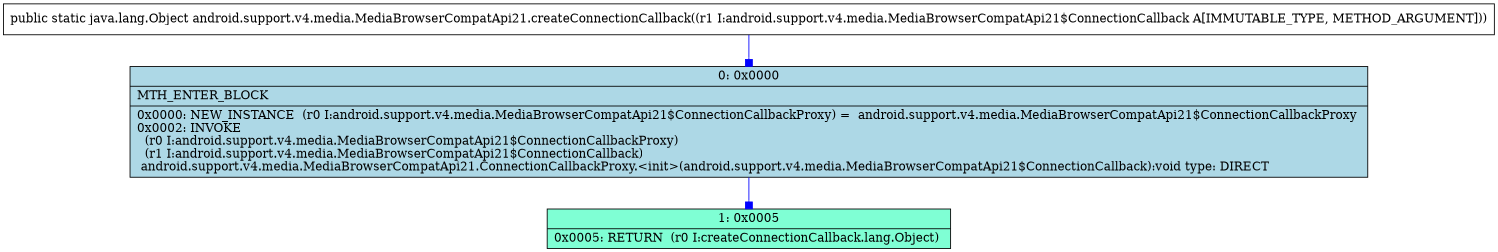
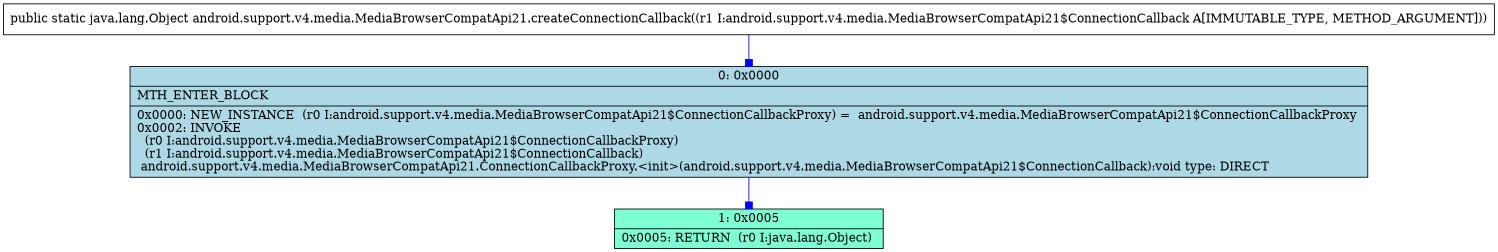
node "1: 0x0005": text "0x0005: RETURN  (r0 I:createConnectionCallback.lang.Object)" -> "0x0005: RETURN  (r0 I:java.lang.Object)"
